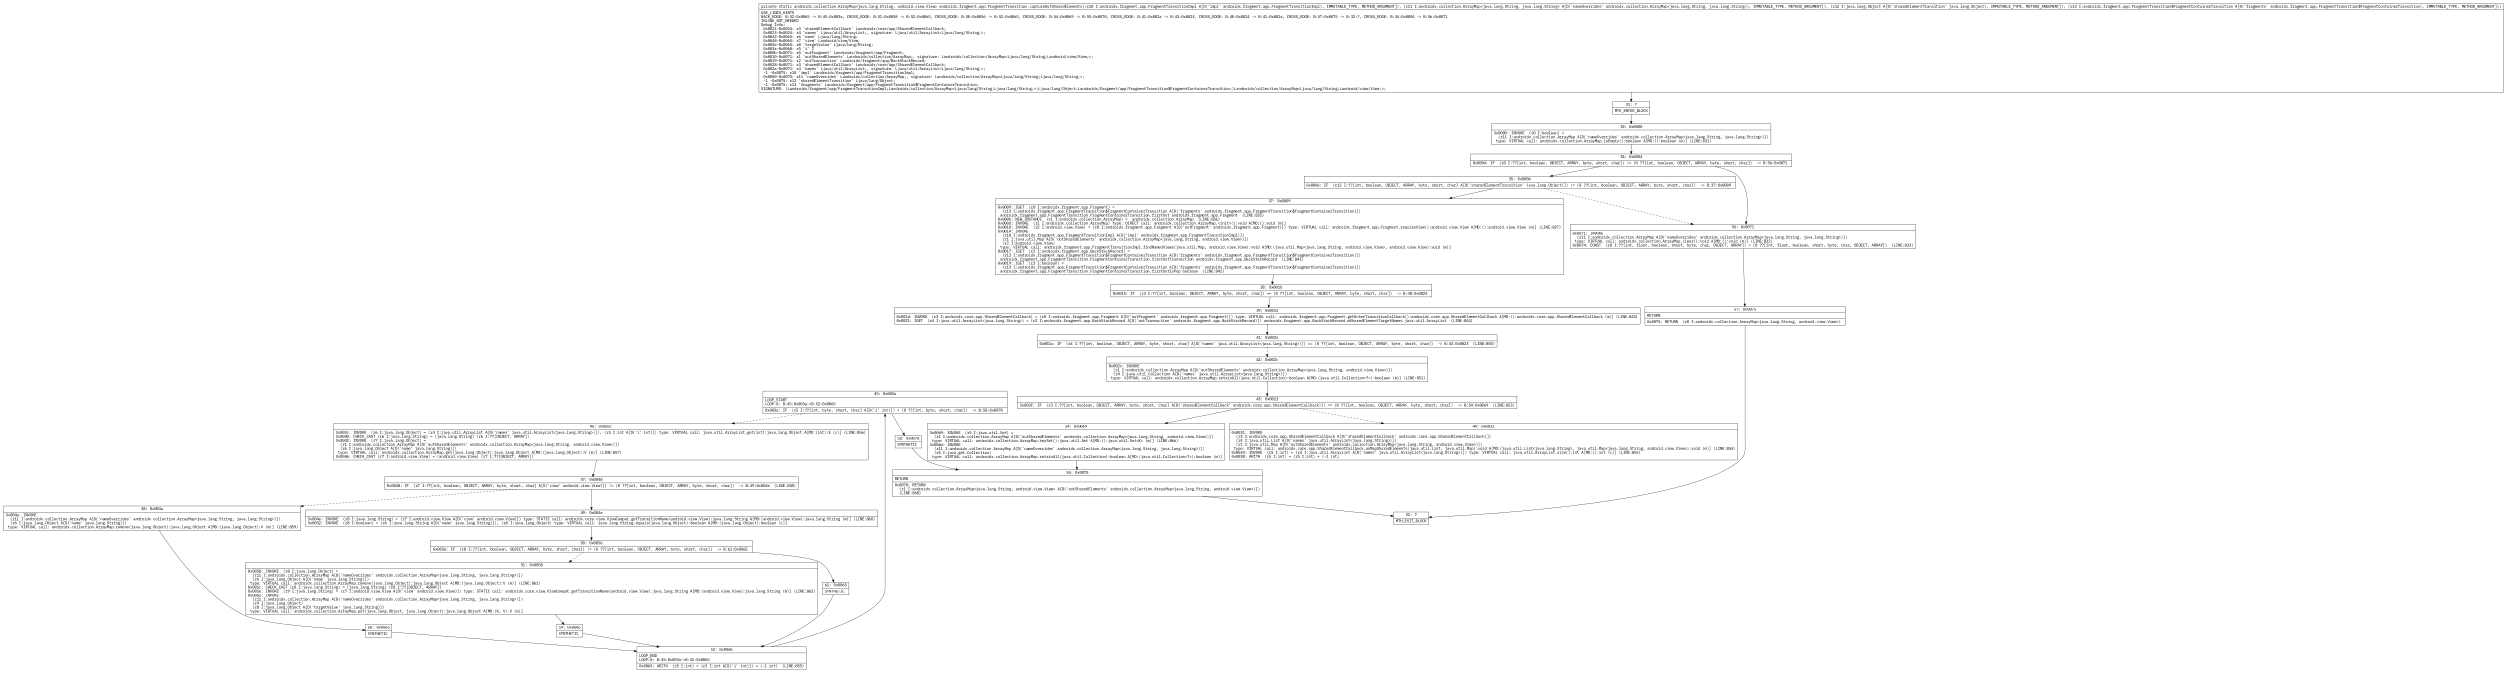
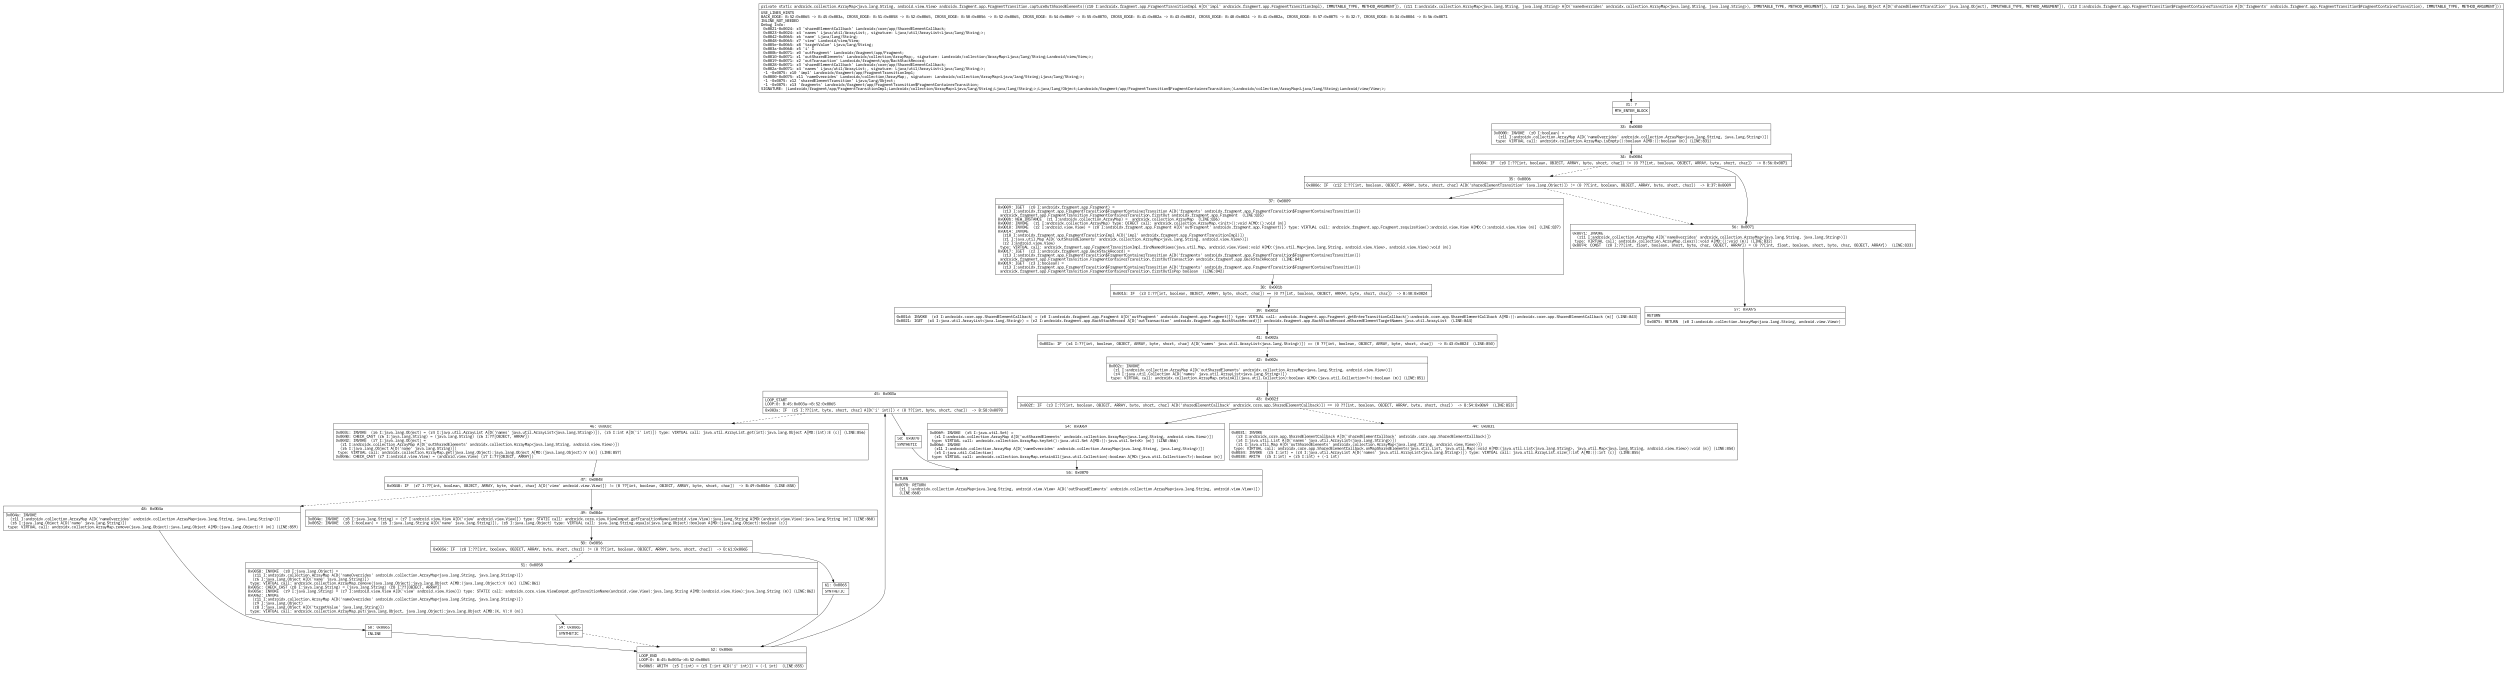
edge "34: 0x0004" -> "35: 0x0006": style solid -> dashed
node "54: 0x0069": text "(r5 I:java.get.Collection)" -> "(r5 I:java.util.Collection)"
node "32: ?": removed
node "60: 0x0065": text "SYNTHETIC" -> "INLINE"
edge "59: 0x0065" -> "52: 0x0065": style solid -> dashed
